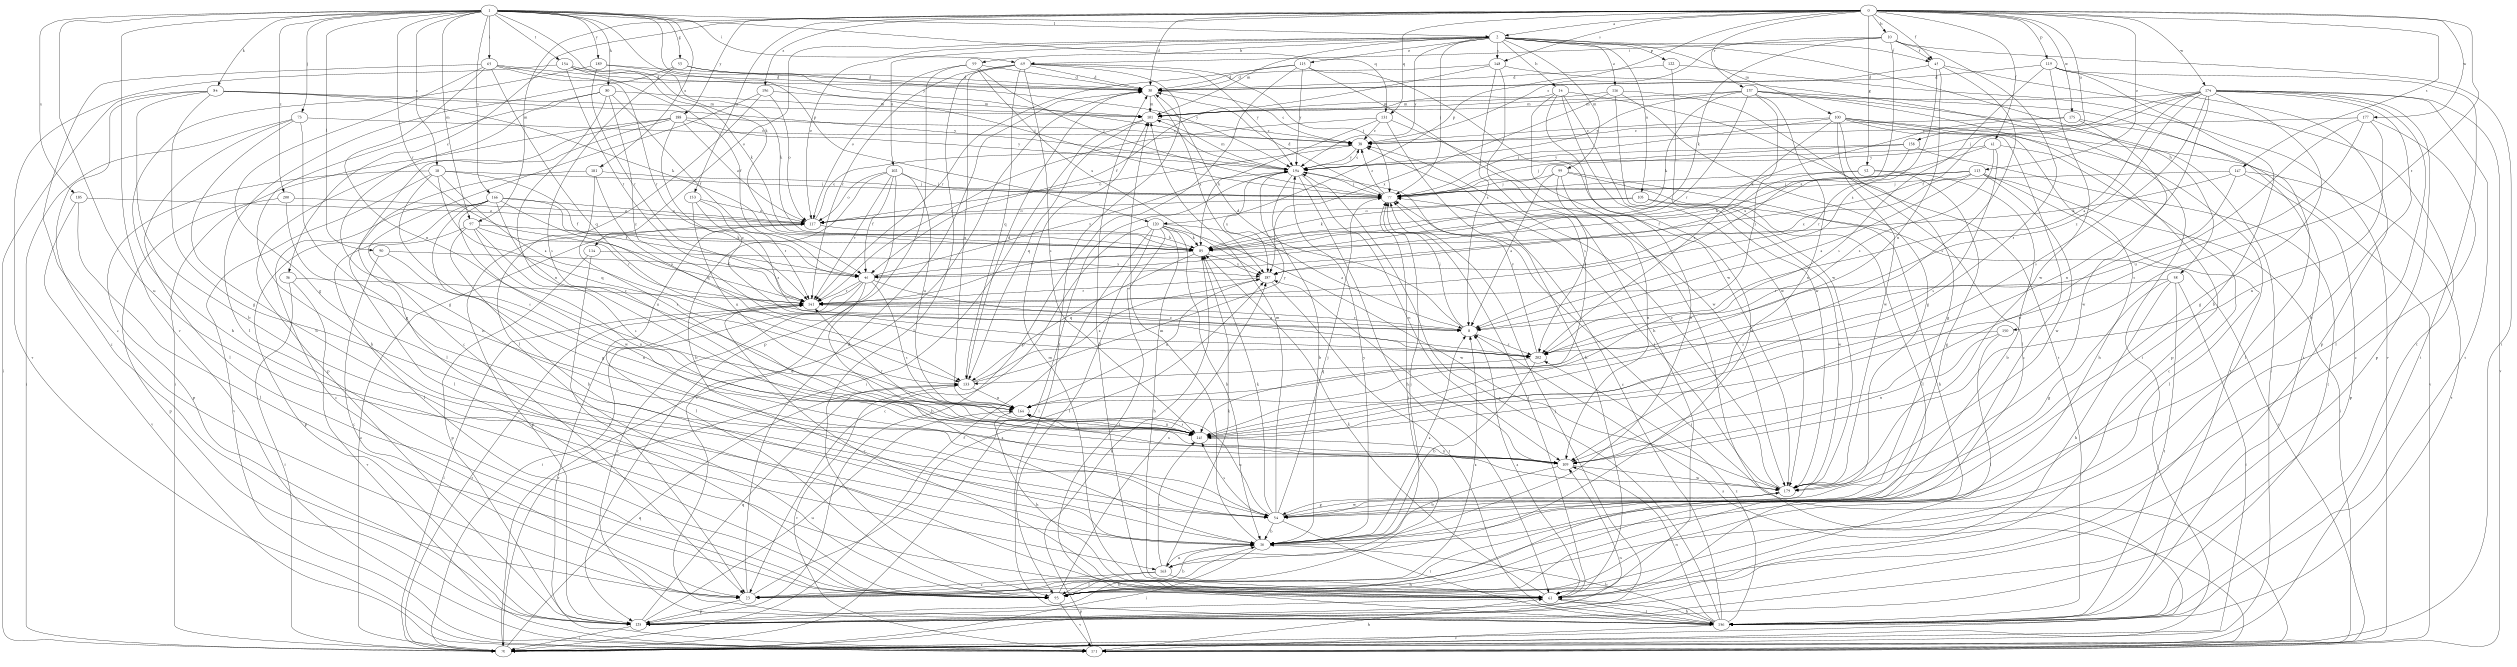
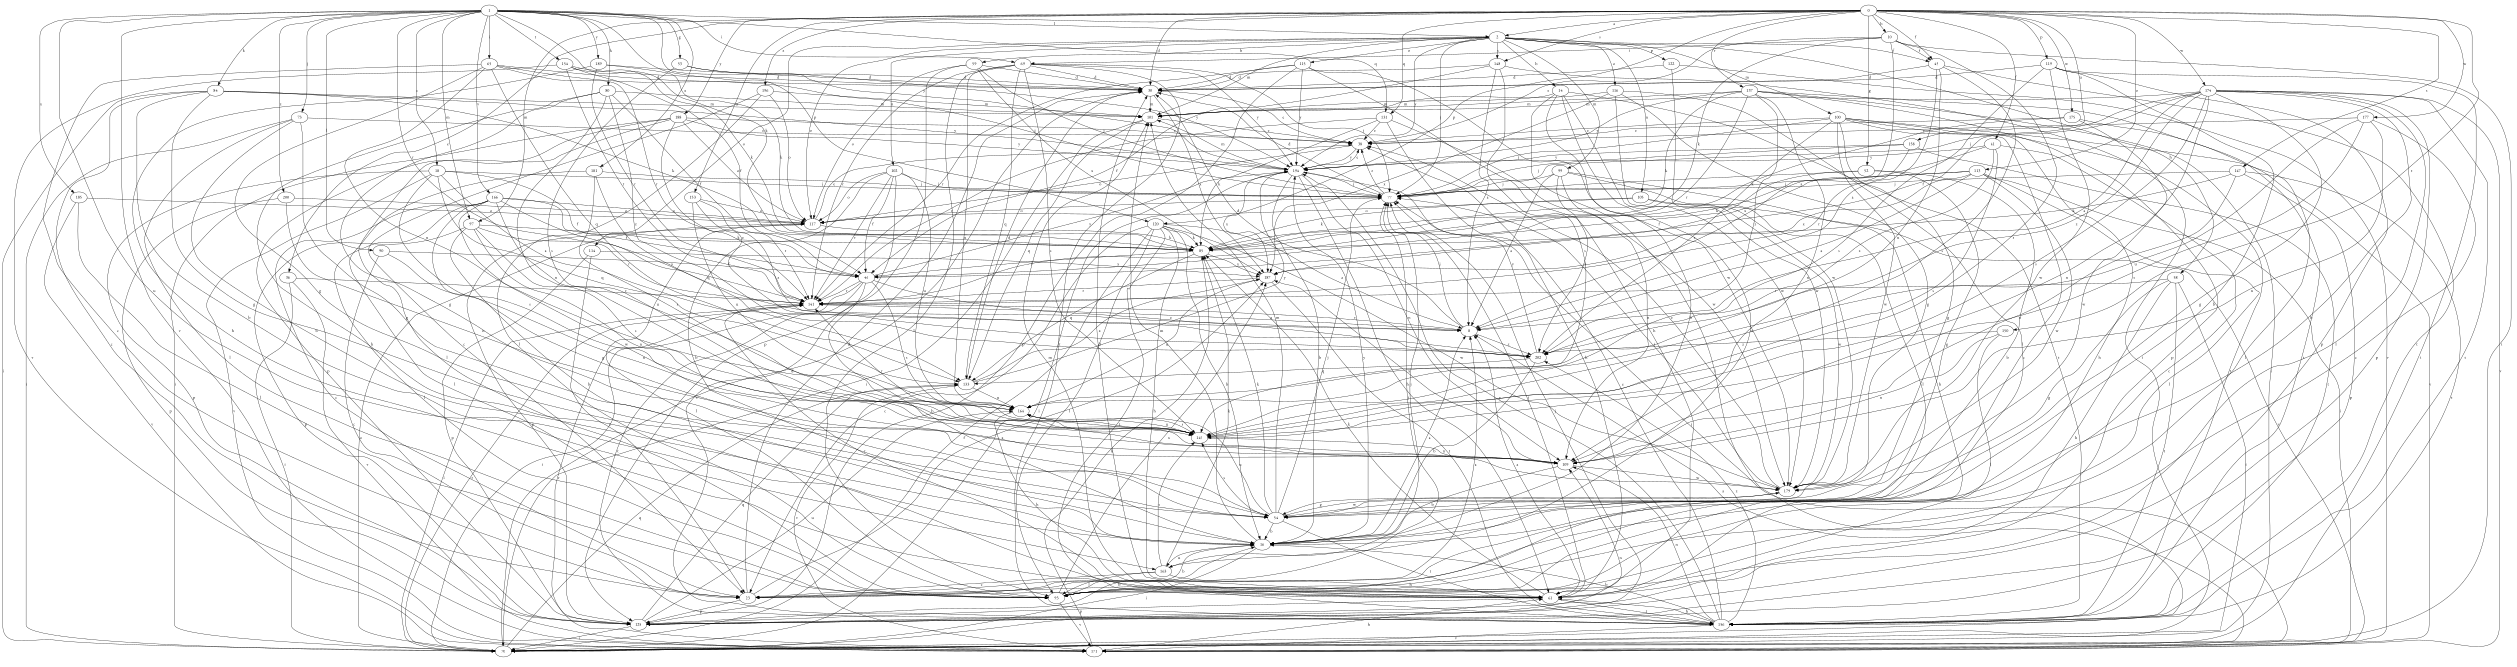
edge "53" -> "93": removed, label "l"
